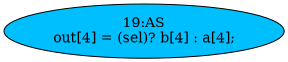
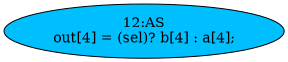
node "19:AS out[4] = (sel)? b[4] : a[4];": label "19:AS out[4] = (sel)? b[4] : a[4];" -> "12:AS out[4] = (sel)? b[4] : a[4];"
